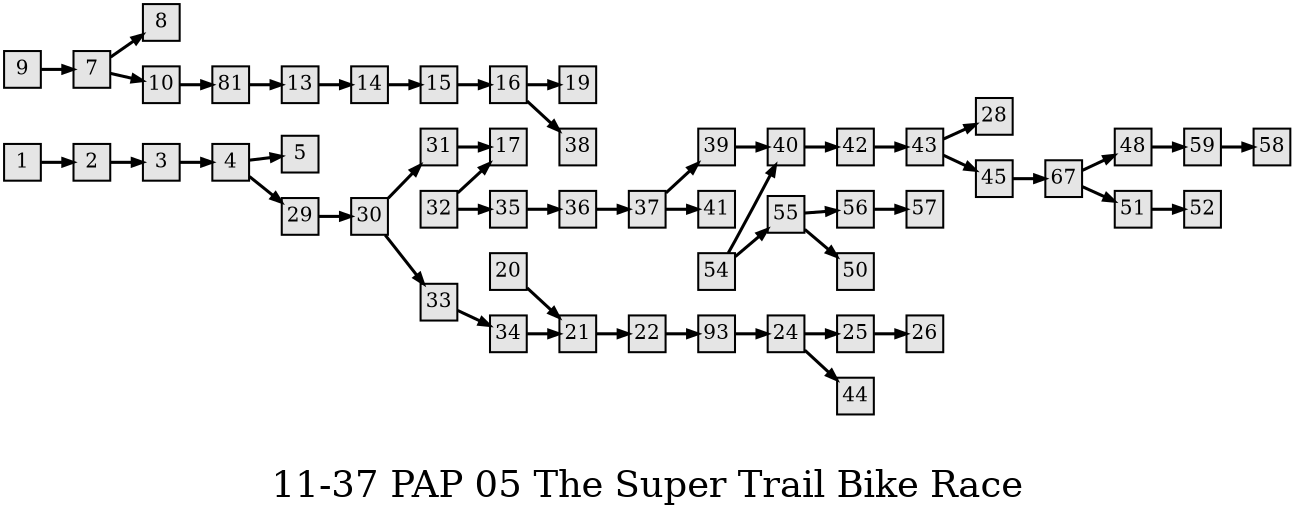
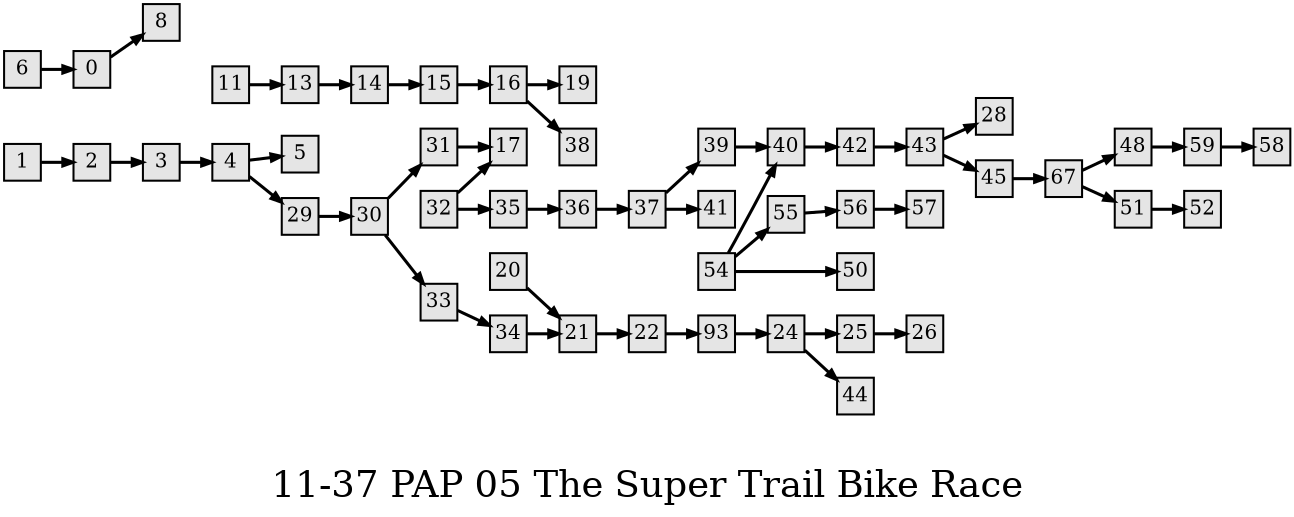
node "9": label "9" -> "6"
node "7": label "7" -> "0"
node "10": removed
node "81": label "81" -> "11"
edge "55" -> "50": now "54" -> "50"
